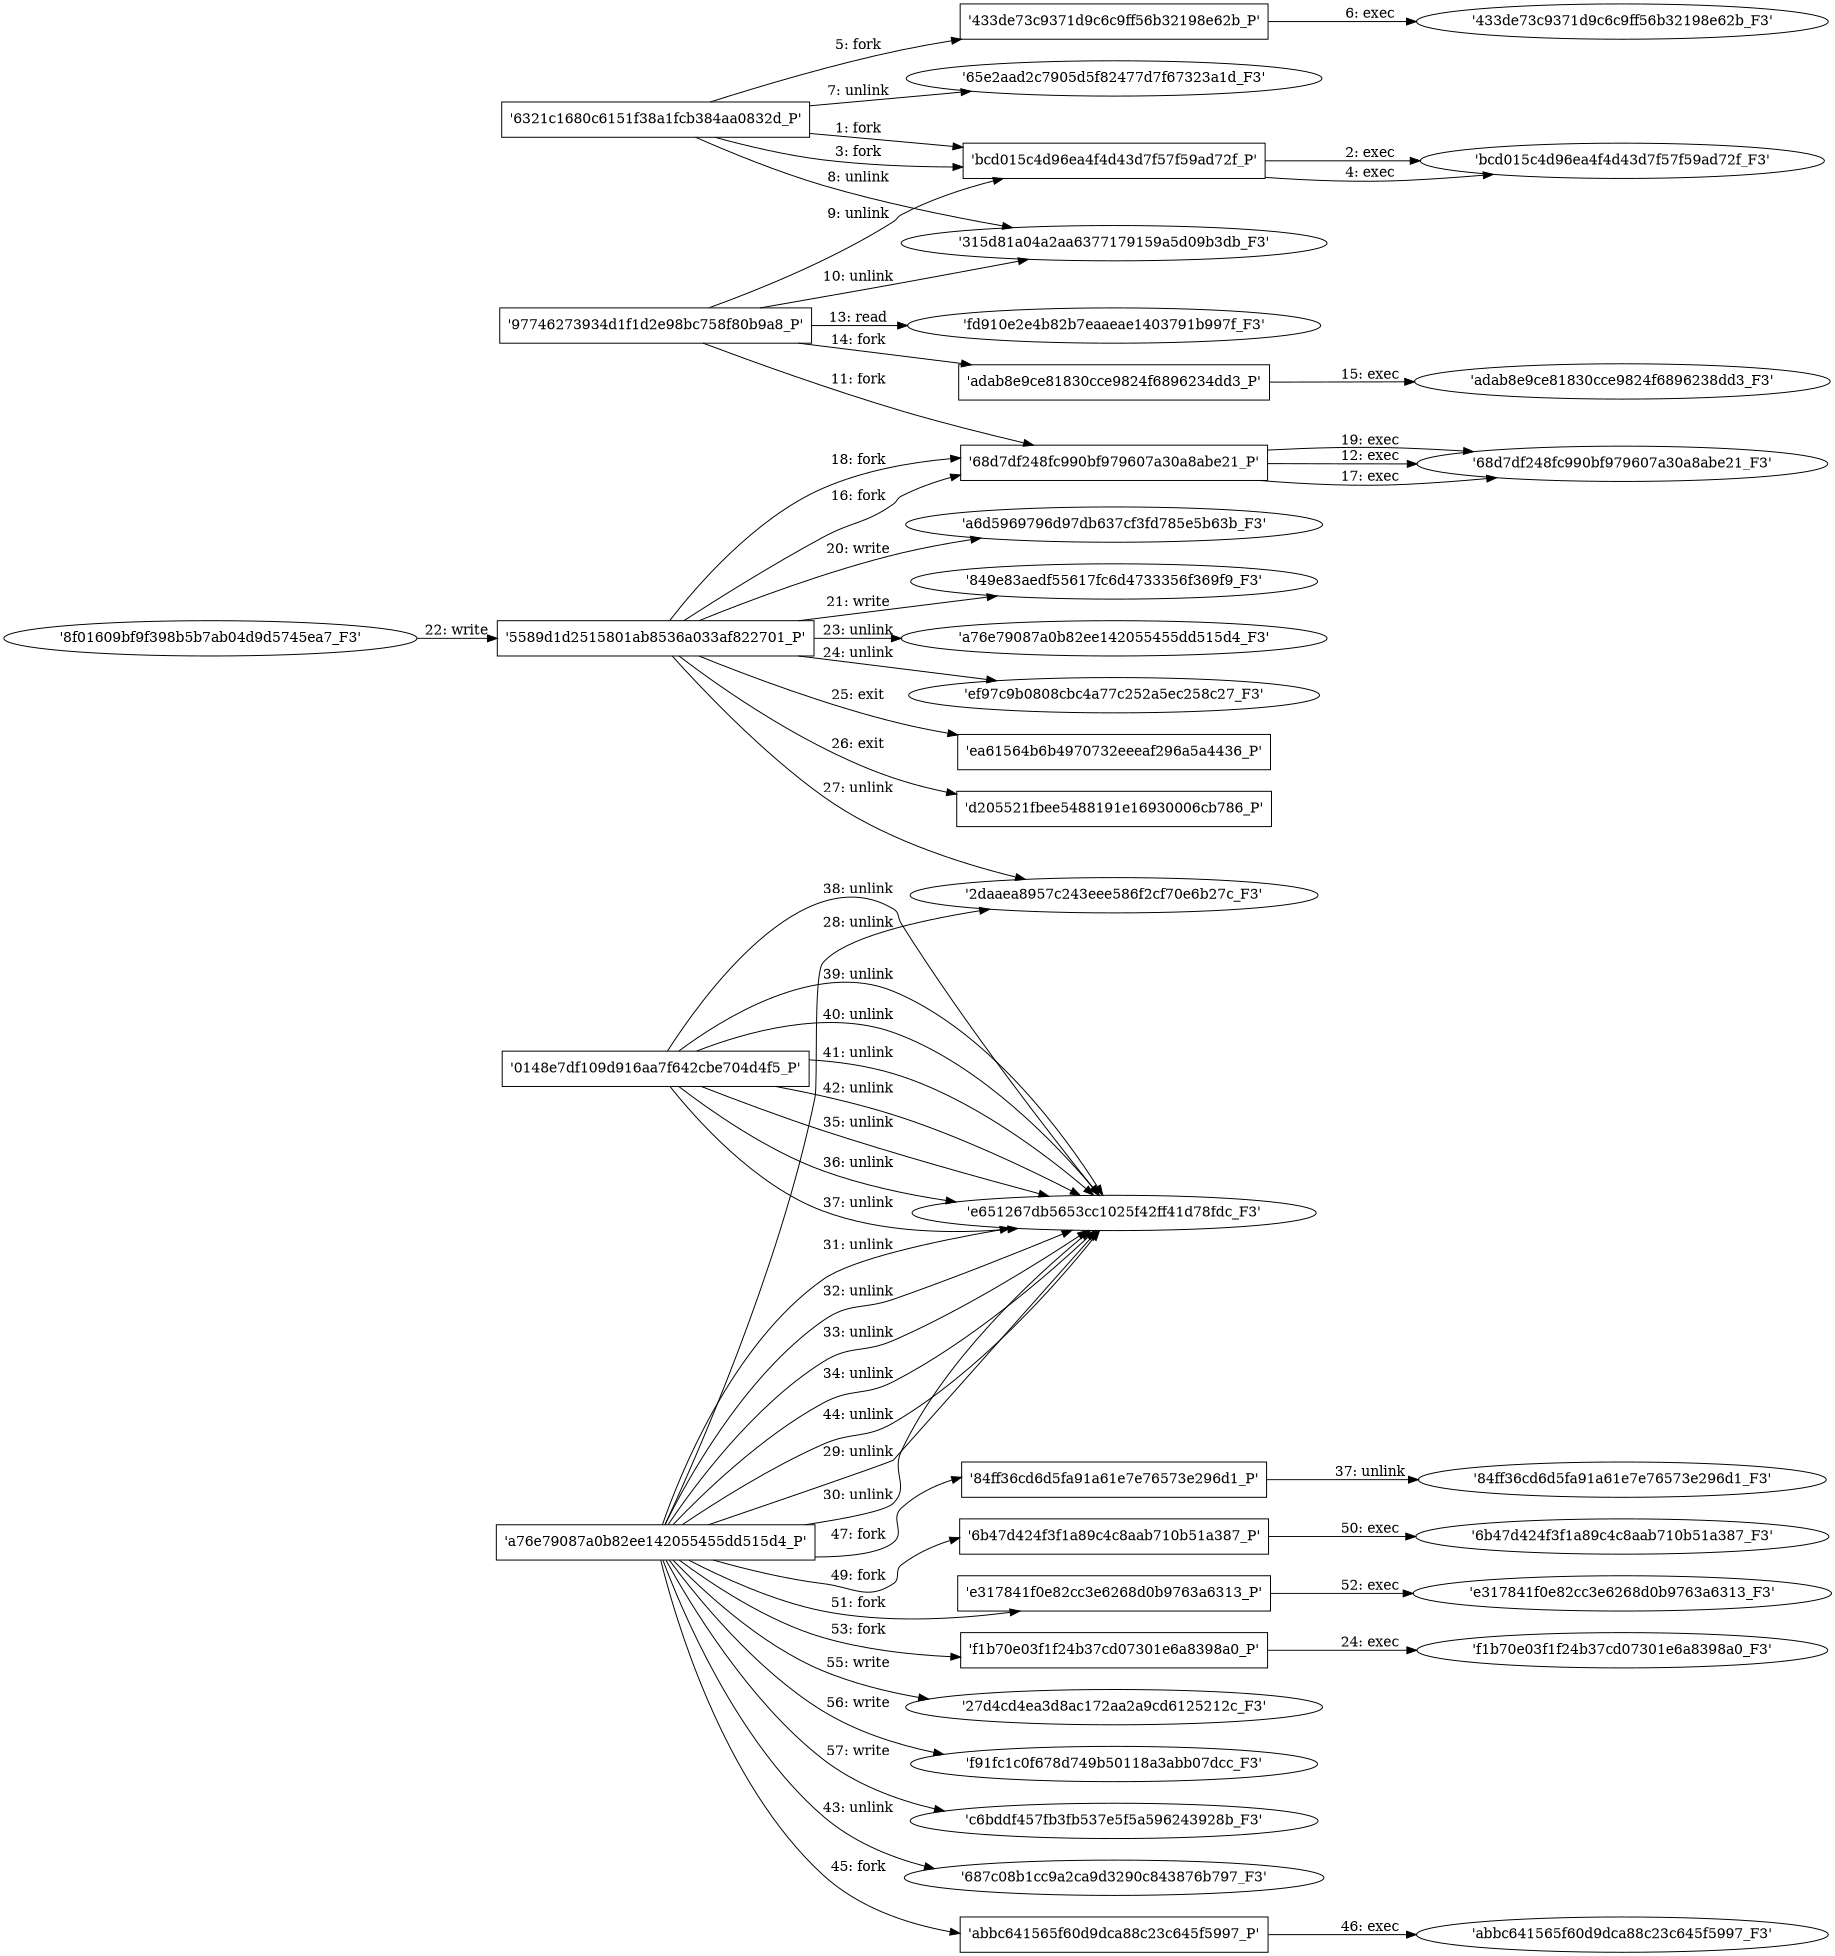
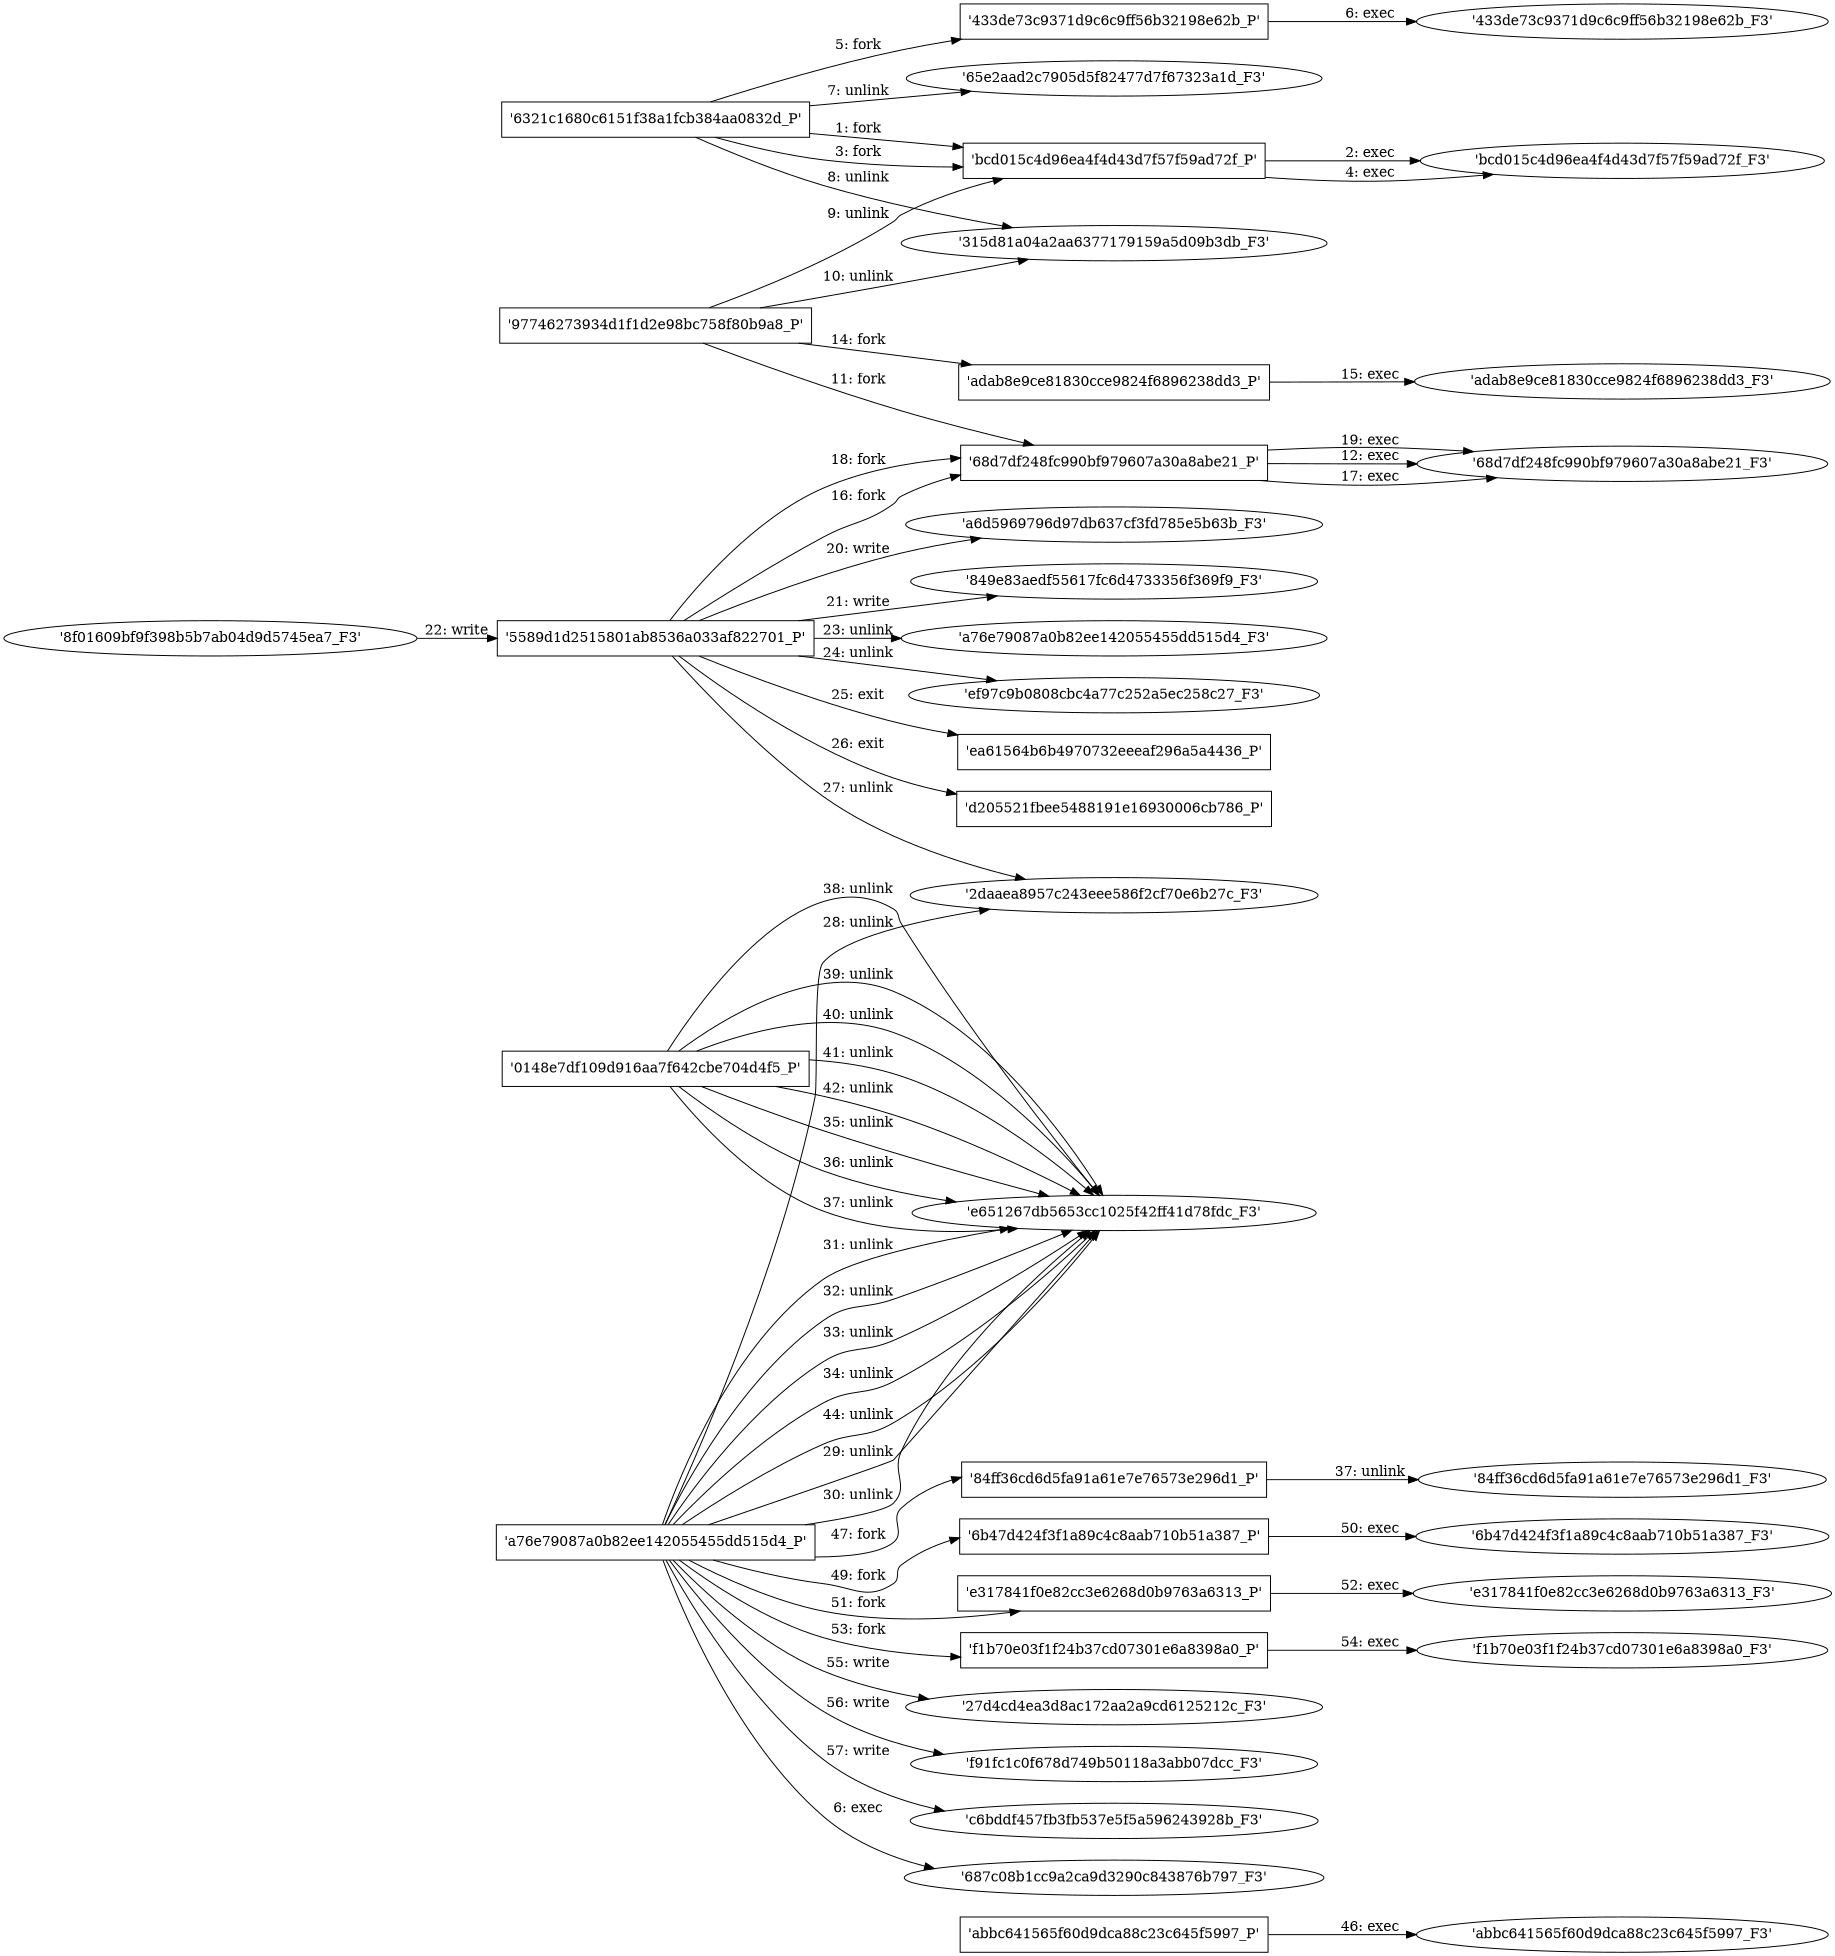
node "'fd910e2e4b82b7eaaeae1403791b997f_F3'": removed
node "'adab8e9ce81830cce9824f6896234dd3_P'": label "'adab8e9ce81830cce9824f6896234dd3_P'" -> "'adab8e9ce81830cce9824f6896238dd3_P'"
edge "'f1b70e03f1f24b37cd07301e6a8398a0_P'" -> "'f1b70e03f1f24b37cd07301e6a8398a0_F3'": label "24: exec" -> "54: exec"
edge "'a76e79087a0b82ee142055455dd515d4_P'" -> "'abbc641565f60d9dca88c23c645f5997_P'": removed, label "45: fork"
edge "'a76e79087a0b82ee142055455dd515d4_P'" -> "'687c08b1cc9a2ca9d3290c843876b797_F3'": label "43: unlink" -> "6: exec"
